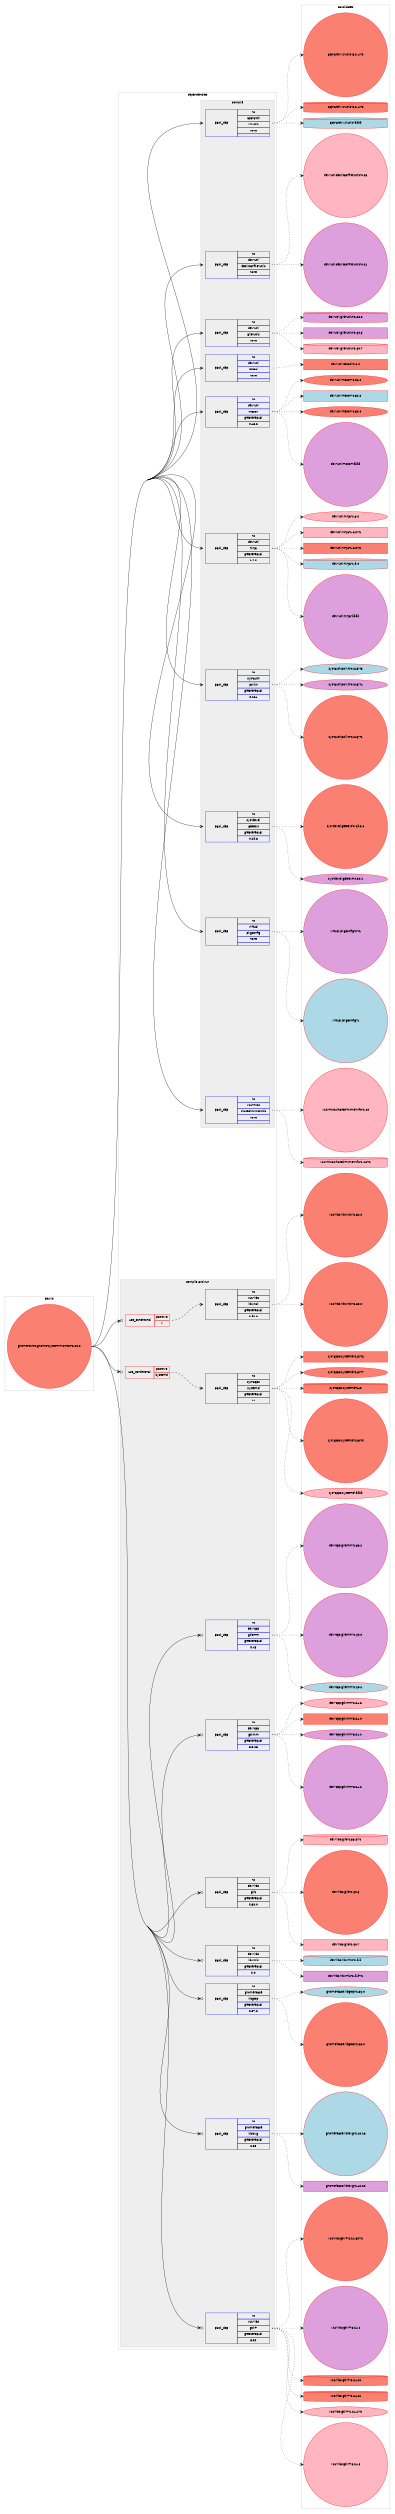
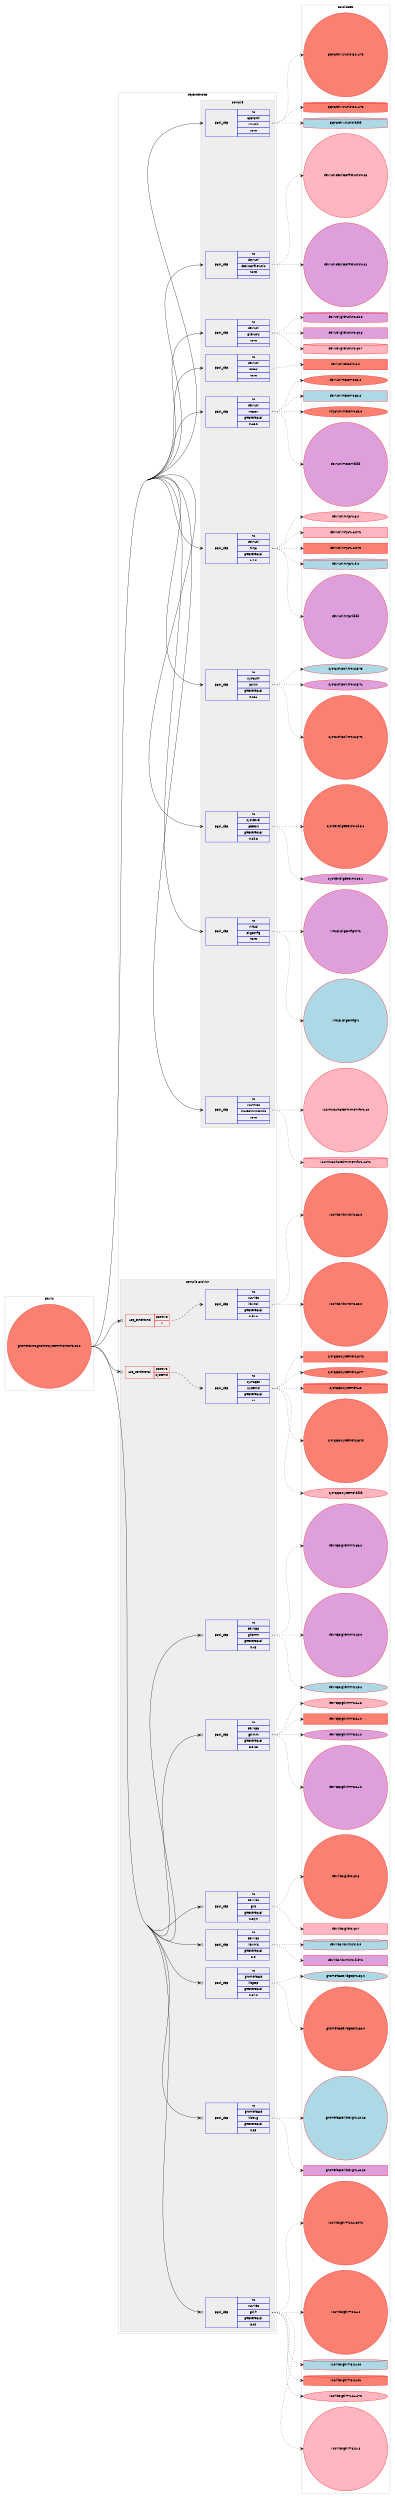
node "dev-util/meson-0.52.0": label "dev-util/meson-0.52.0" -> "ninja-util/meson-0.52.0"
node "dev-libs/glib-2.58.3-r1": removed
node "x11-libs/gtk+-3.24.1": fillcolor plum -> salmon
node "x11-libs/gtk+-3.24.10": fillcolor salmon -> lightblue
